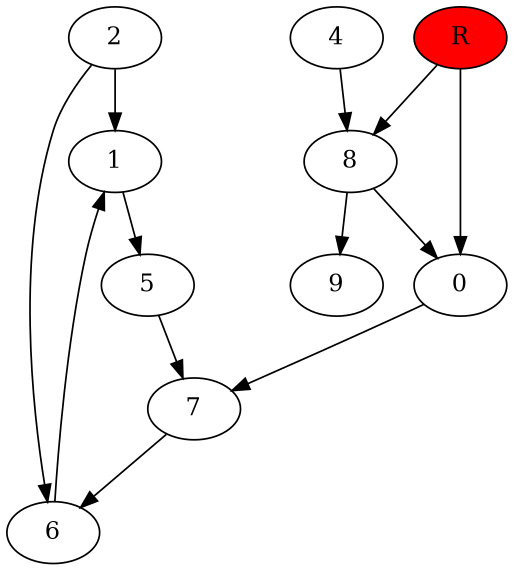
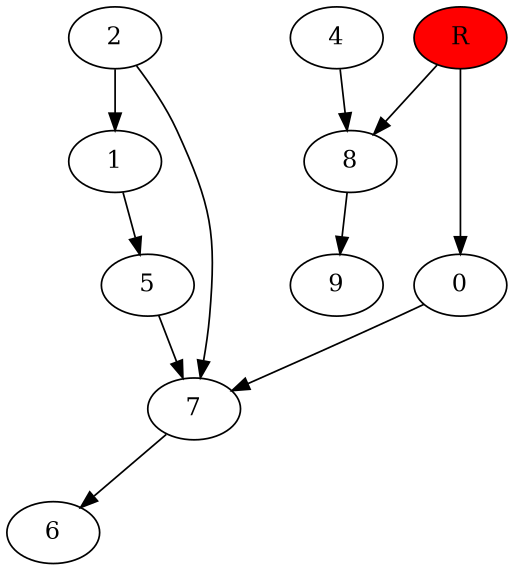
edge "8" -> "0": removed
edge "2" -> "6": now "2" -> "7"
edge "6" -> "1": removed
